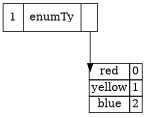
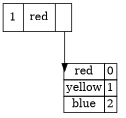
node "1": text "enumTy" -> "red"
